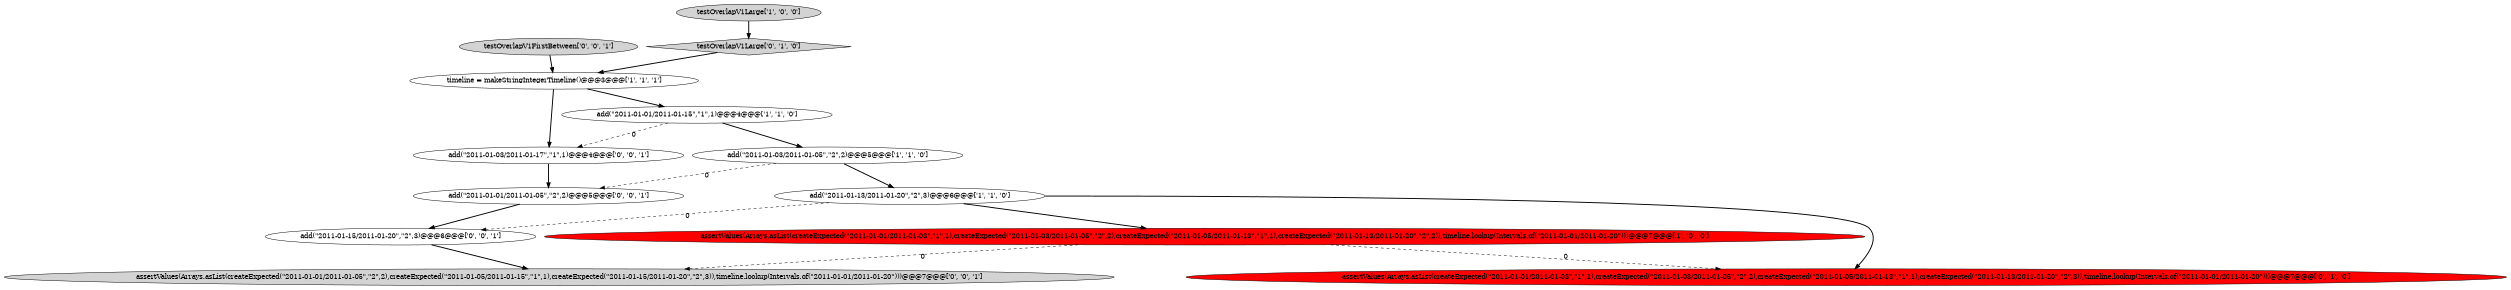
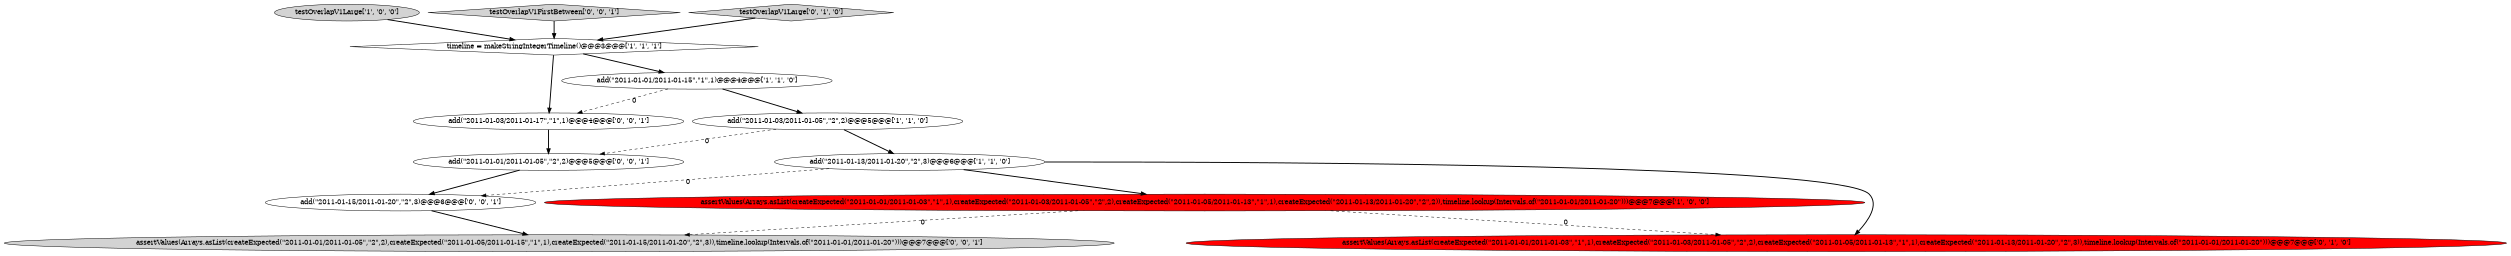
edge "testOverlapV1Large['1', '0', '0']" -> "testOverlapV1Large['0', '1', '0']": now "testOverlapV1Large['1', '0', '0']" -> "timeline = makeStringIntegerTimeline()@@@3@@@['1', '1', '1']"
node "testOverlapV1FirstBetween['0', '0', '1']": shape ellipse -> diamond
node "timeline = makeStringIntegerTimeline()@@@3@@@['1', '1', '1']": shape ellipse -> diamond
